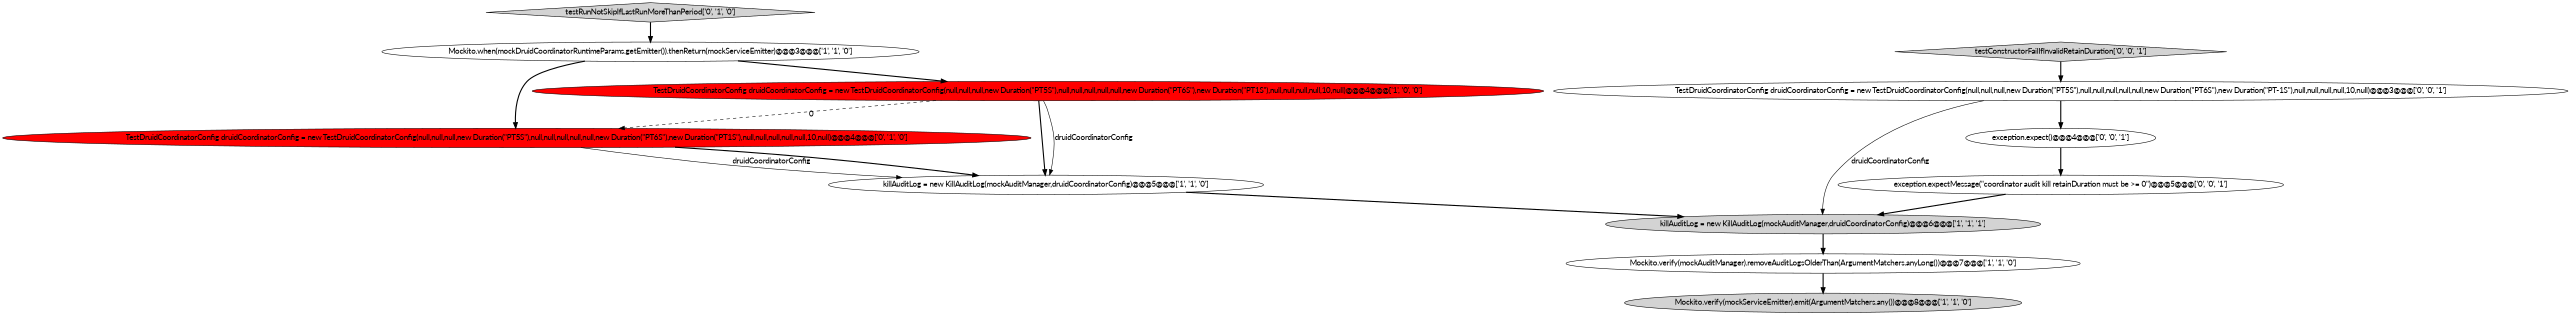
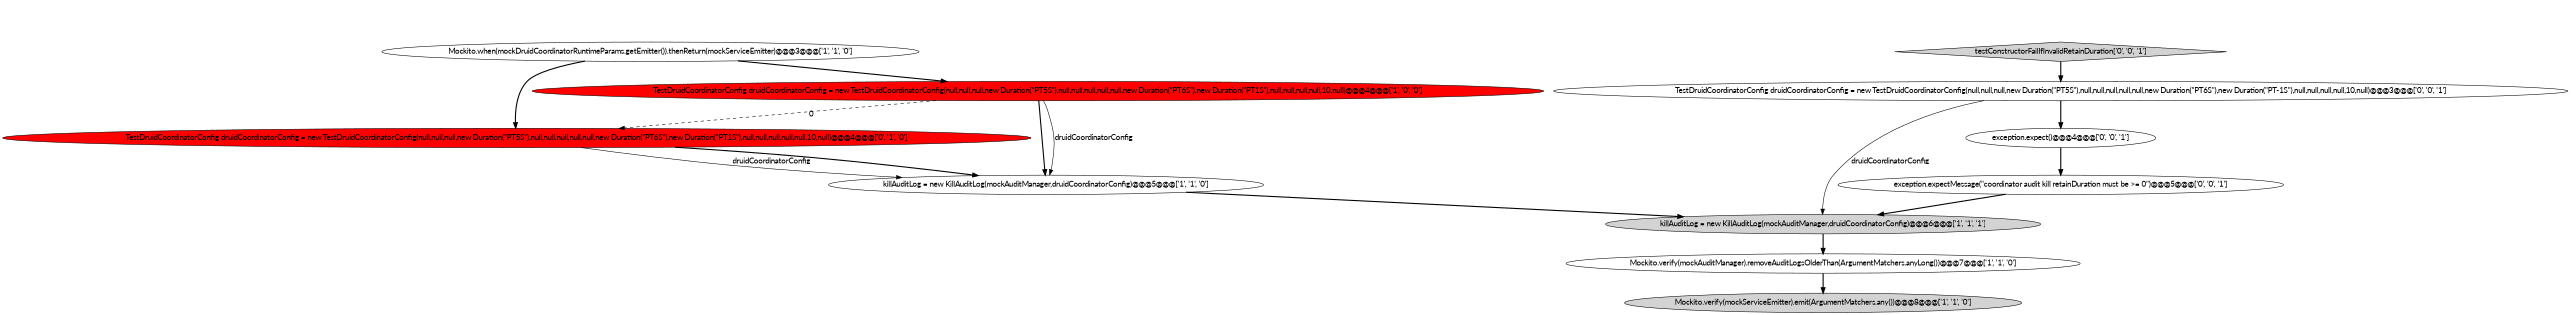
node "testRunNotSkipIfLastRunMoreThanPeriod['0', '1', '0']": removed
